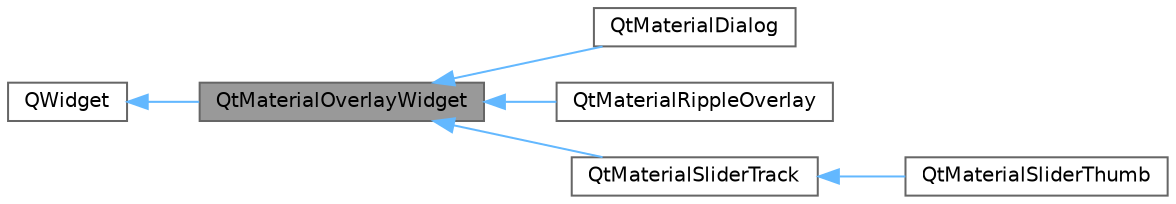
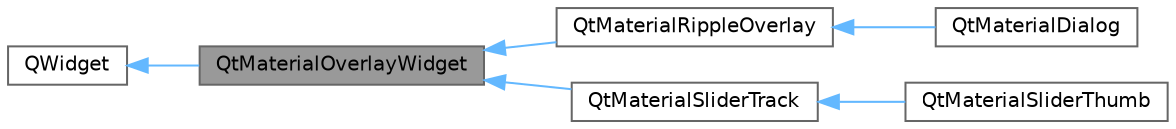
edge "QtMaterialDialog" -> "QtMaterialOverlayWidget": now "QtMaterialDialog" -> "QtMaterialRippleOverlay"
